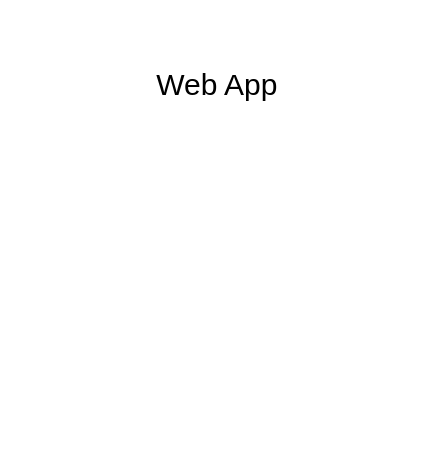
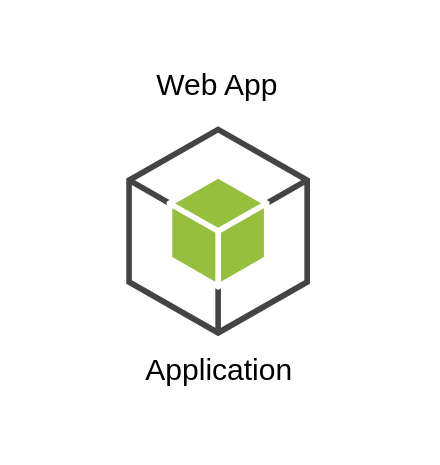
node "Application": added
